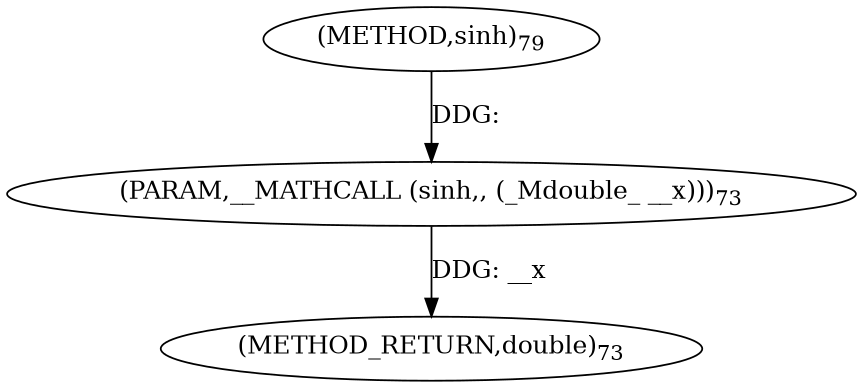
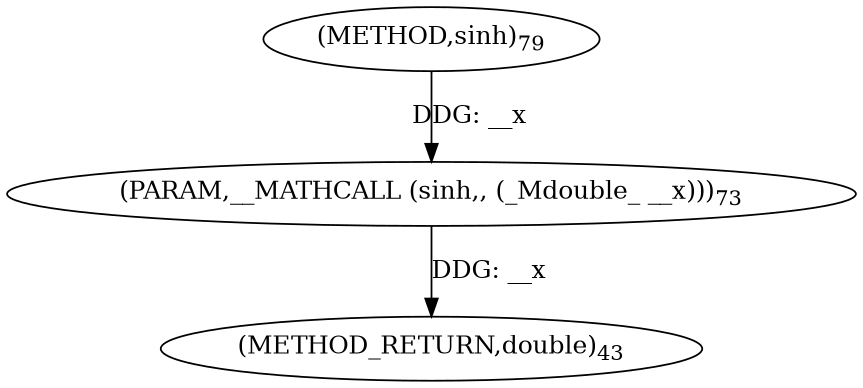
edge "(METHOD,sinh)" -> "(PARAM,__MATHCALL (sinh,, (_Mdouble_ __x)))": label "DDG: " -> "DDG: __x"
node "(METHOD_RETURN,double)": text "73" -> "43"
